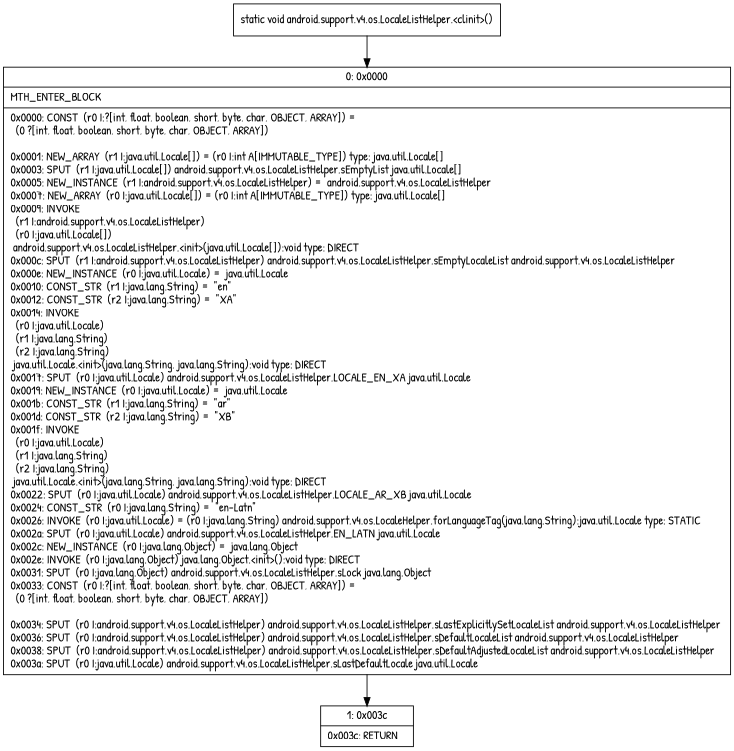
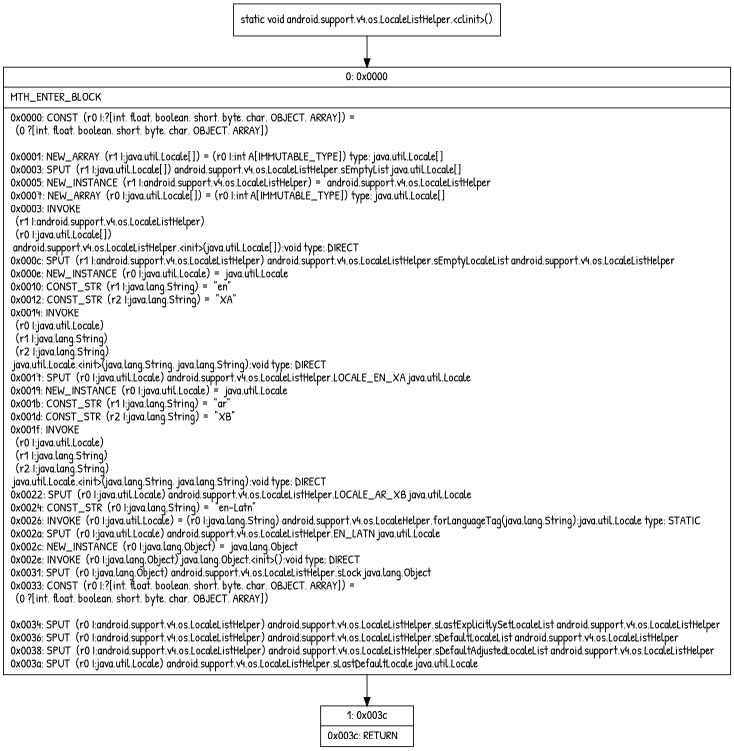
node "0: 0x0000": text "0x0009: INVOKE" -> "0x0003: INVOKE"
